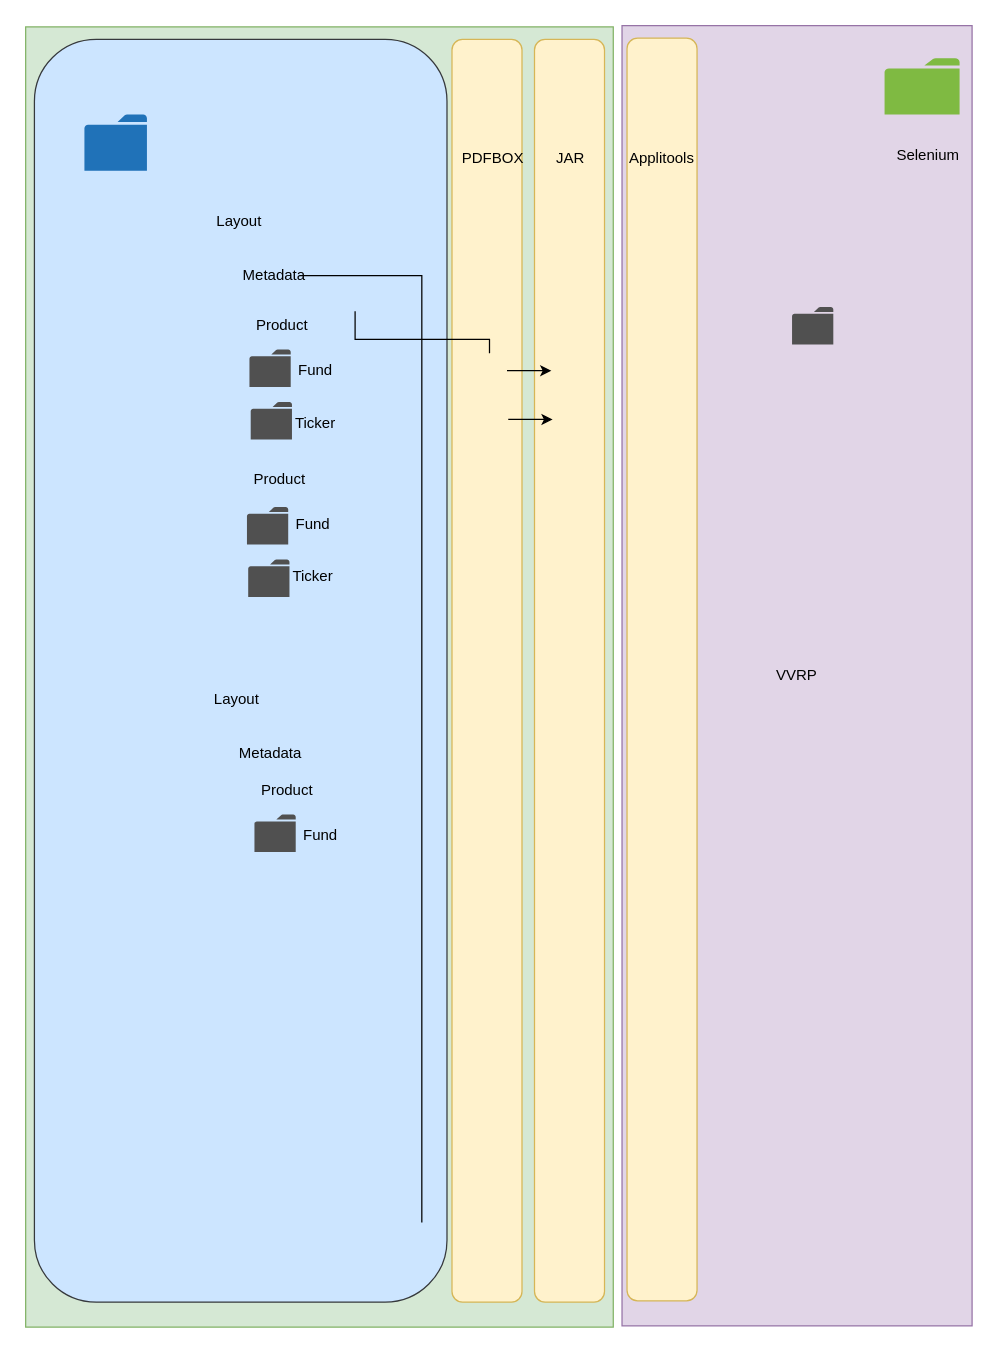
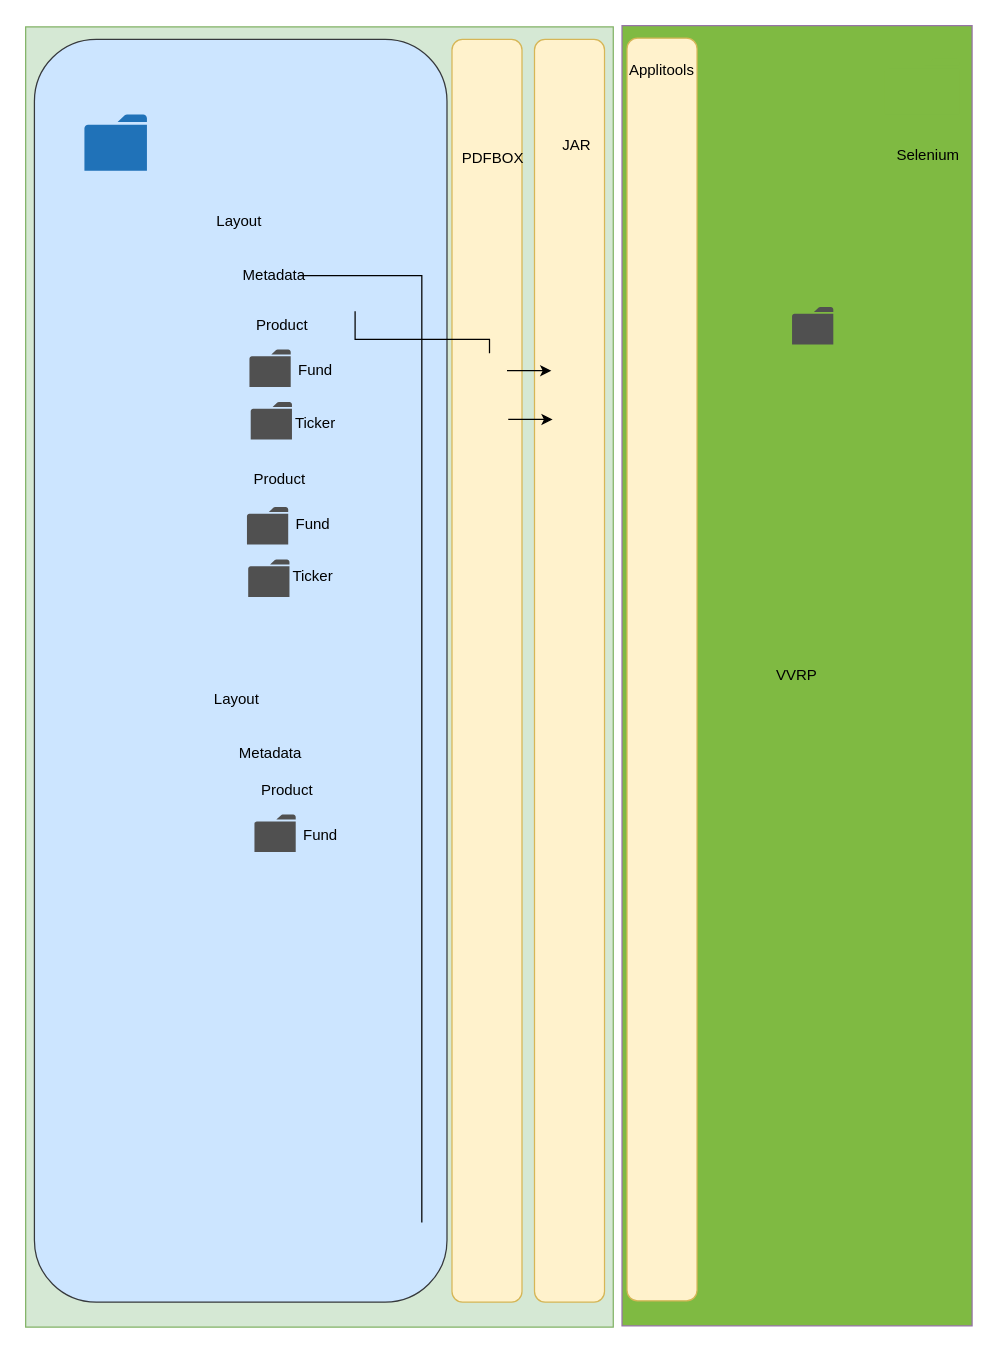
node "JAR": moved (570, 158) -> (576, 146)
node "Applitools": moved (662, 158) -> (662, 71)
node "VVRP": fillcolor #e1d5e7 -> #7fba42
